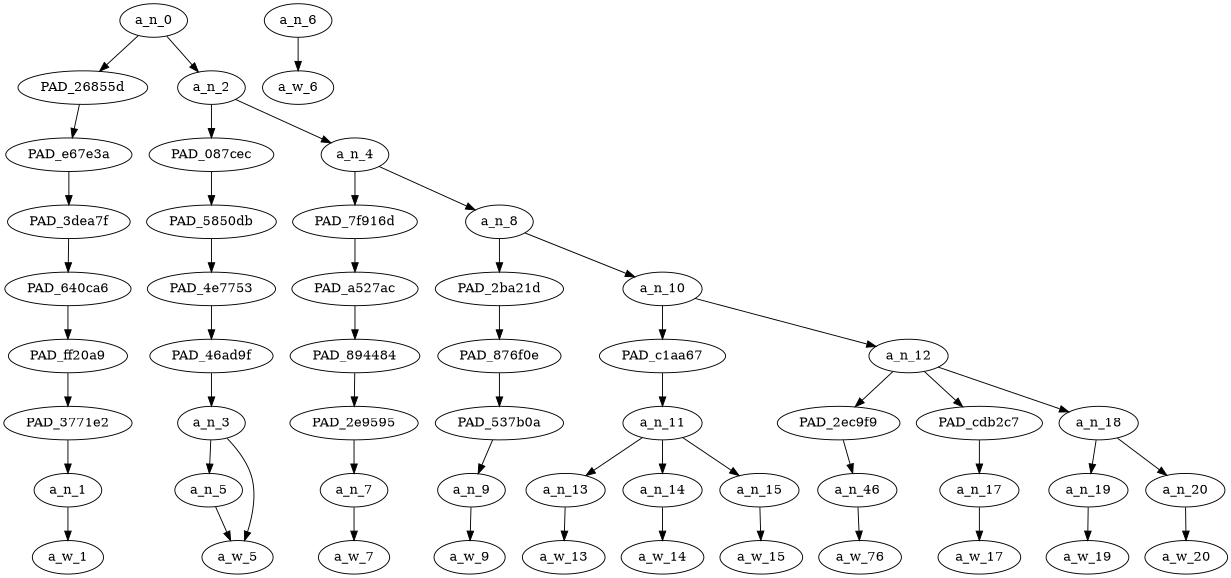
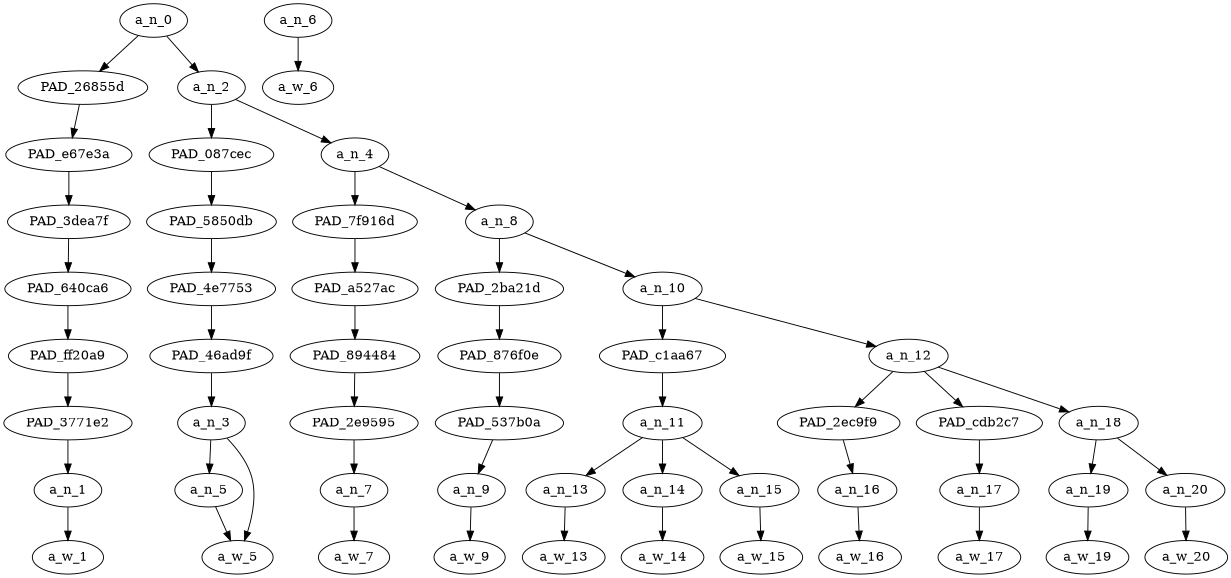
node "a_n_46": label "a_n_46" -> "a_n_16"
node "a_w_76": label "a_w_76" -> "a_w_16"
